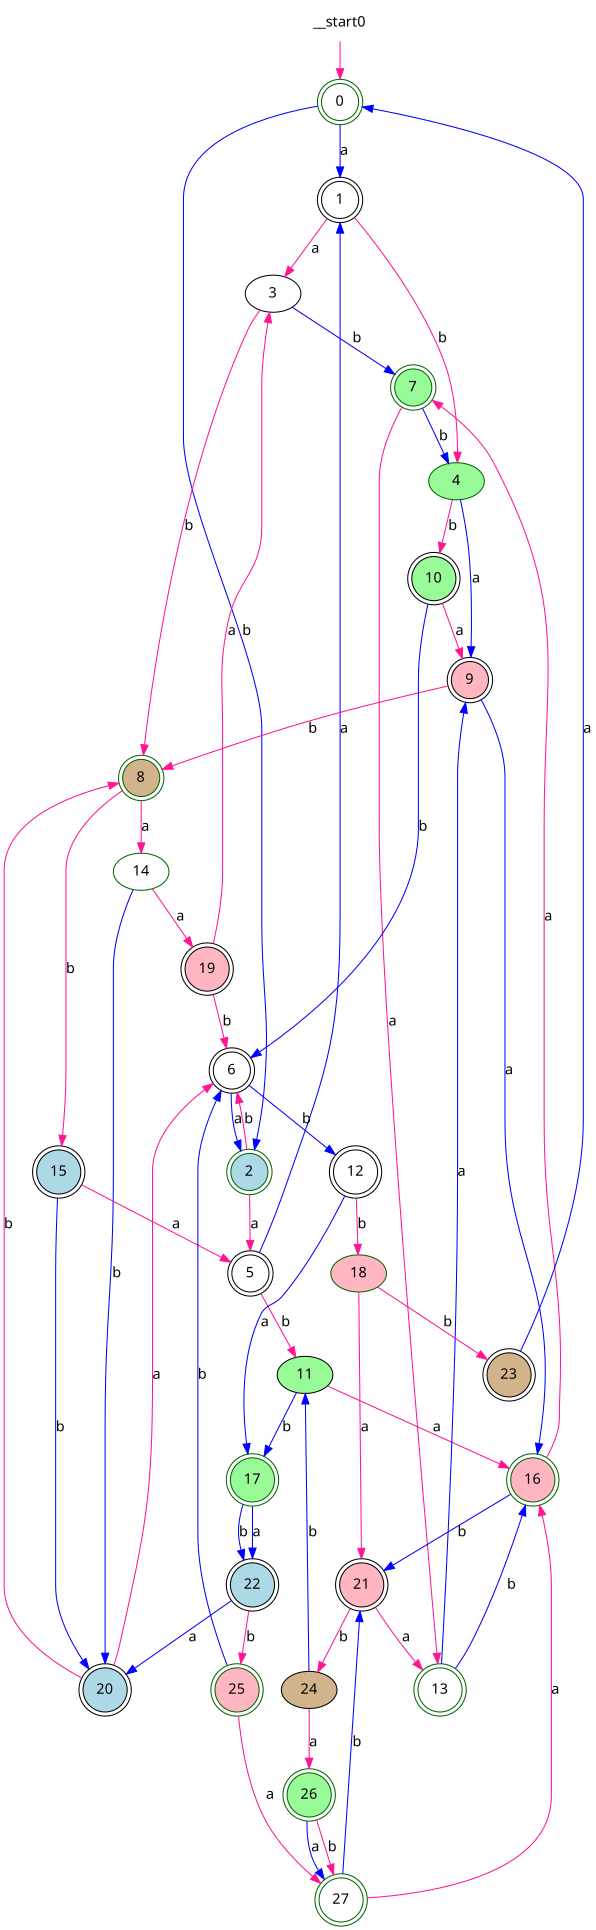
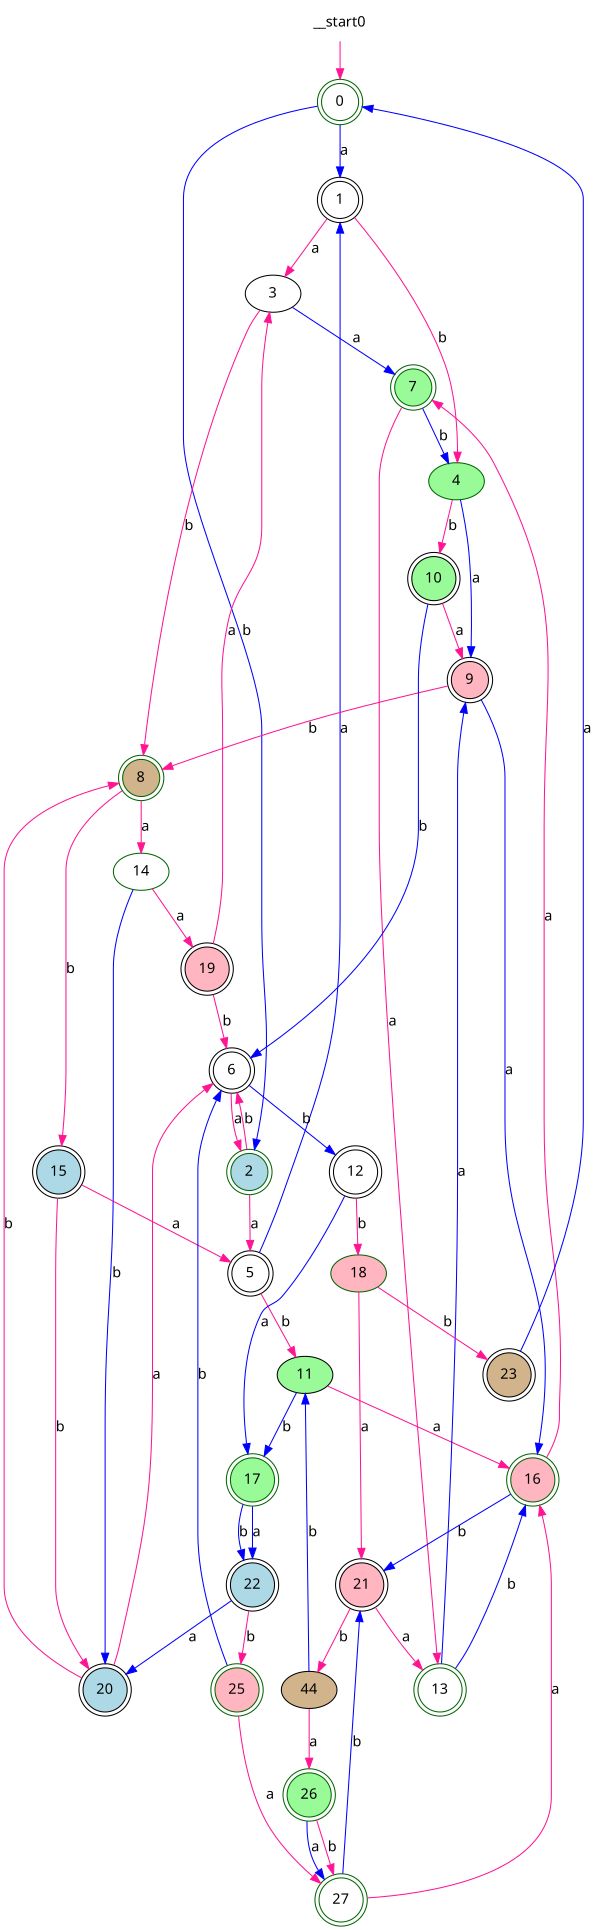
edge "3" -> "7": label "b" -> "a"
edge "6" -> "2": color blue -> deeppink
edge "15" -> "20": color blue -> deeppink
node "24": label "24" -> "44"
